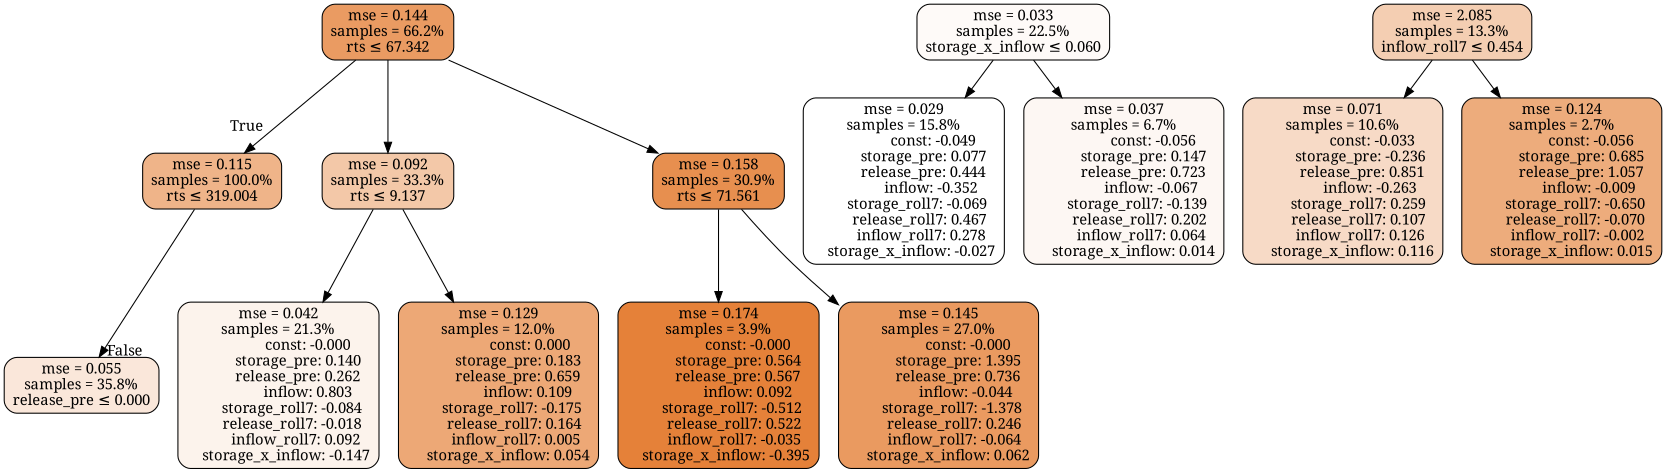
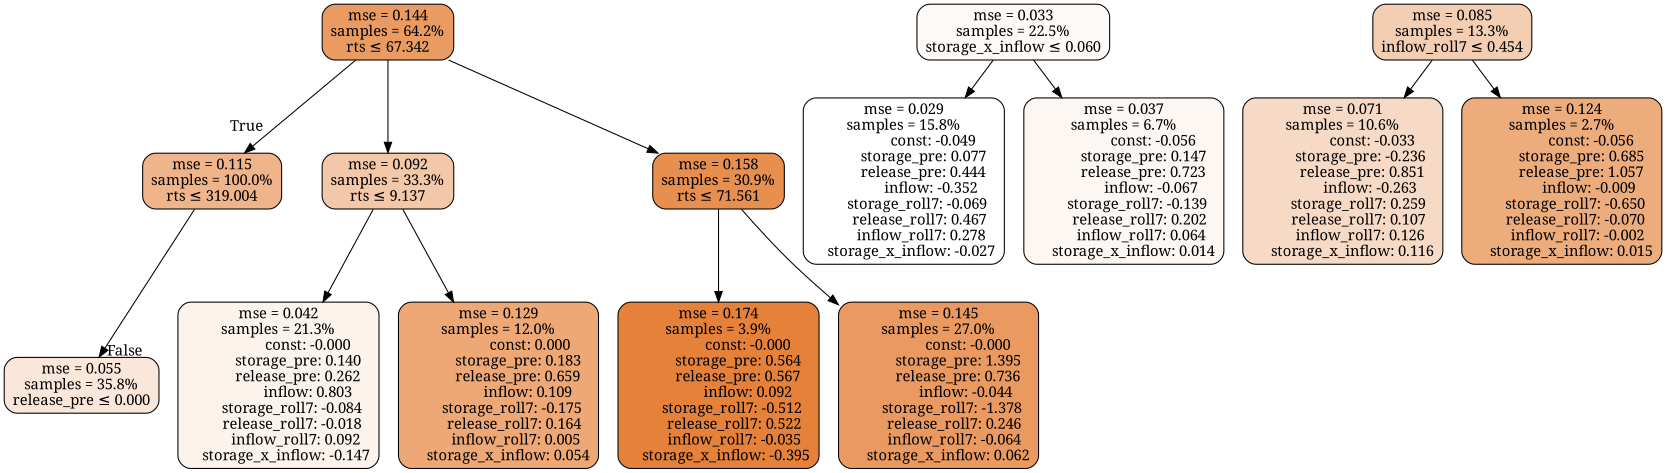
node "mse = 0.144 samples = 66.2% rts ≤ 67.342": label "mse = 0.144 samples = 66.2% rts ≤ 67.342" -> "mse = 0.144 samples = 64.2% rts ≤ 67.342"
node "mse = 2.085 samples = 13.3% inflow_roll7 ≤ 0.454": label "mse = 2.085 samples = 13.3% inflow_roll7 ≤ 0.454" -> "mse = 0.085 samples = 13.3% inflow_roll7 ≤ 0.454"
